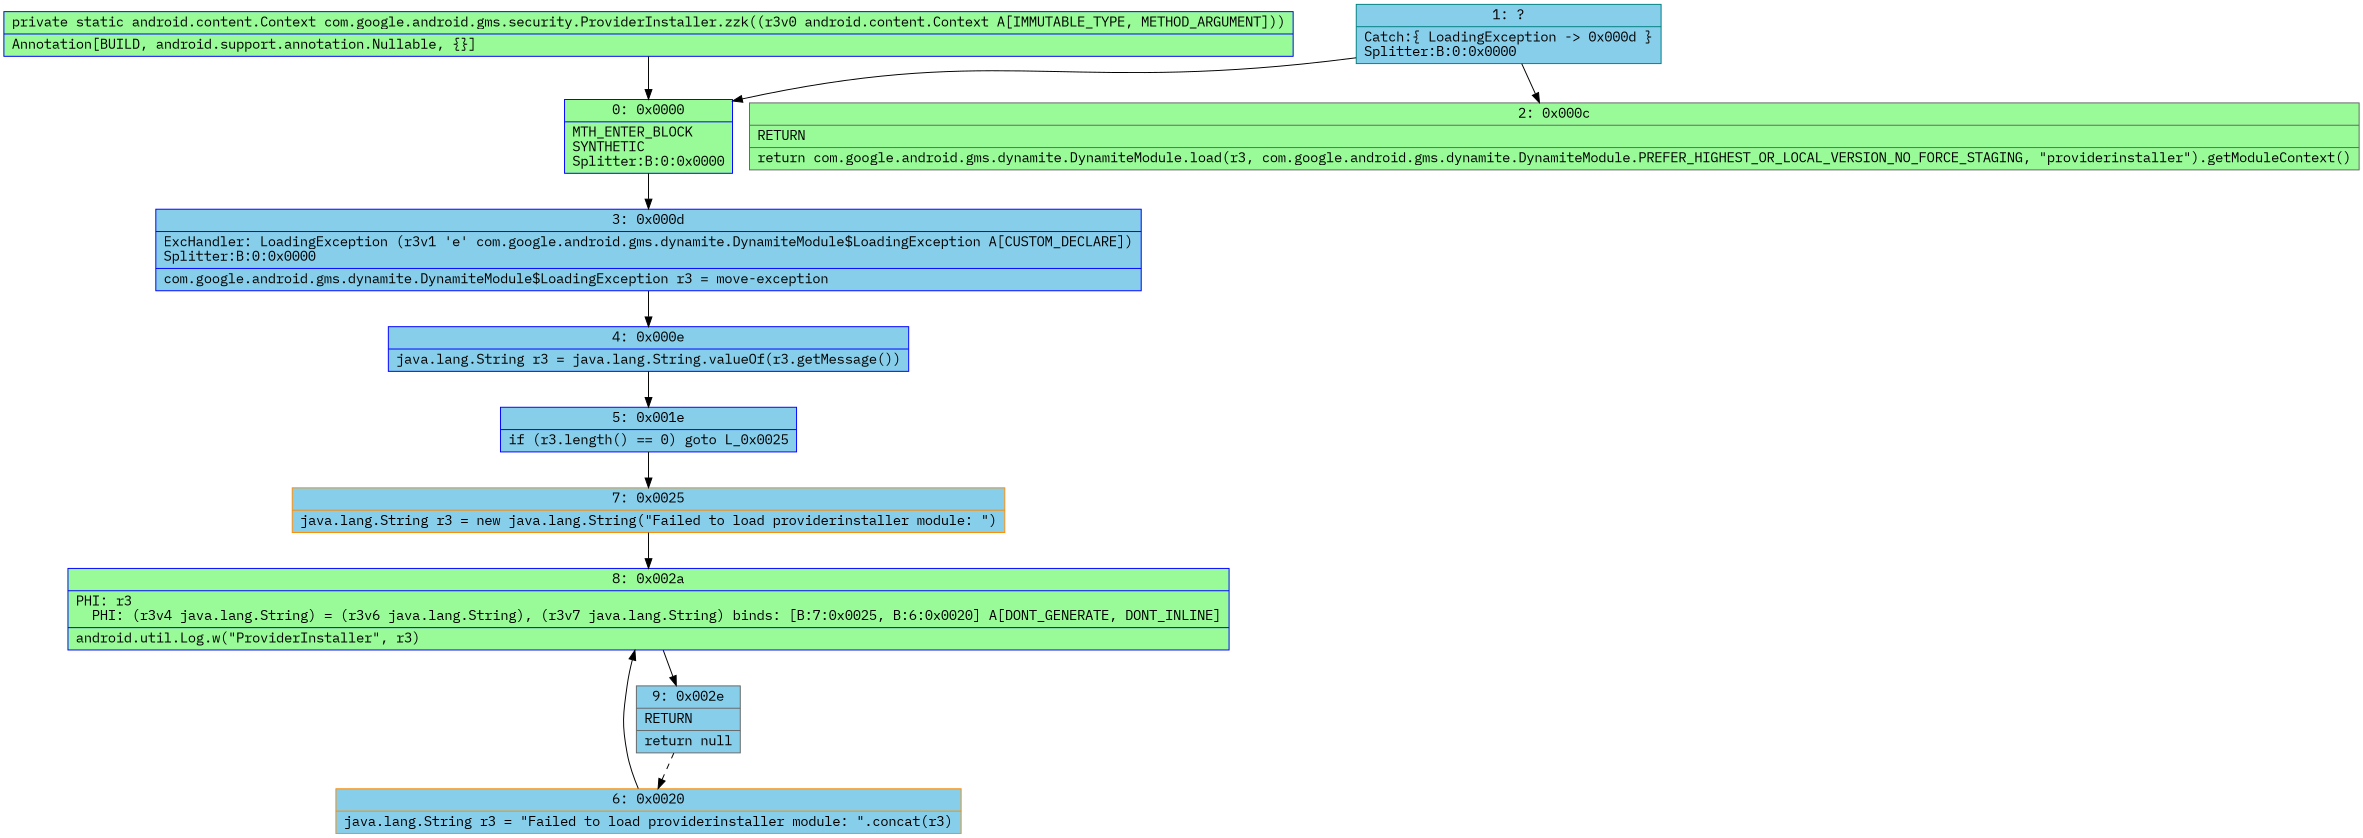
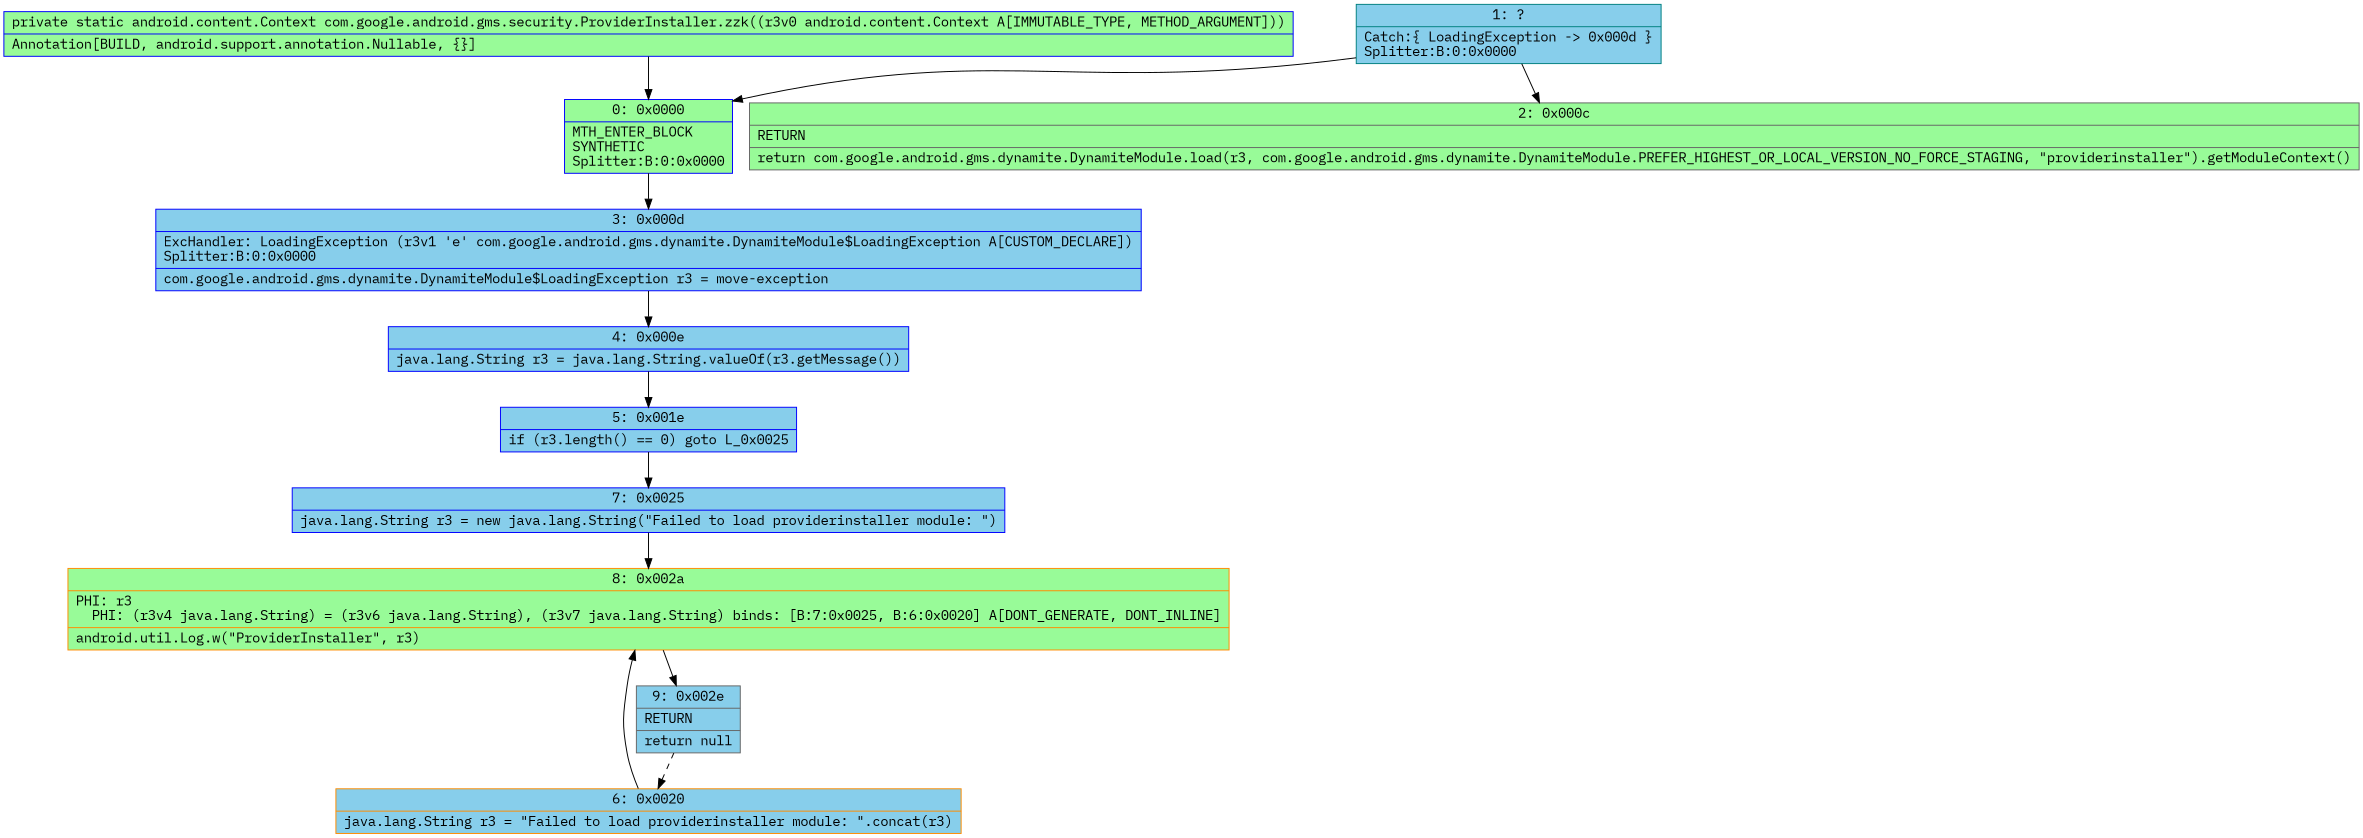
node "7: 0x0025": color darkorange -> blue
node "8: 0x002a": color blue -> darkorange
